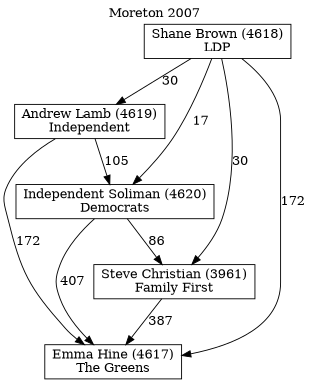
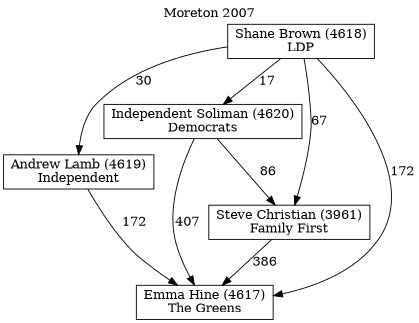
edge "Andrew Lamb (4619) Independent" -> "Independent Soliman (4620) Democrats": removed, label "105"
edge "Shane Brown (4618) LDP" -> "Steve Christian (3961) Family First": label "30" -> "67"
edge "Steve Christian (3961) Family First" -> "Emma Hine (4617) The Greens": label "387" -> "386"
